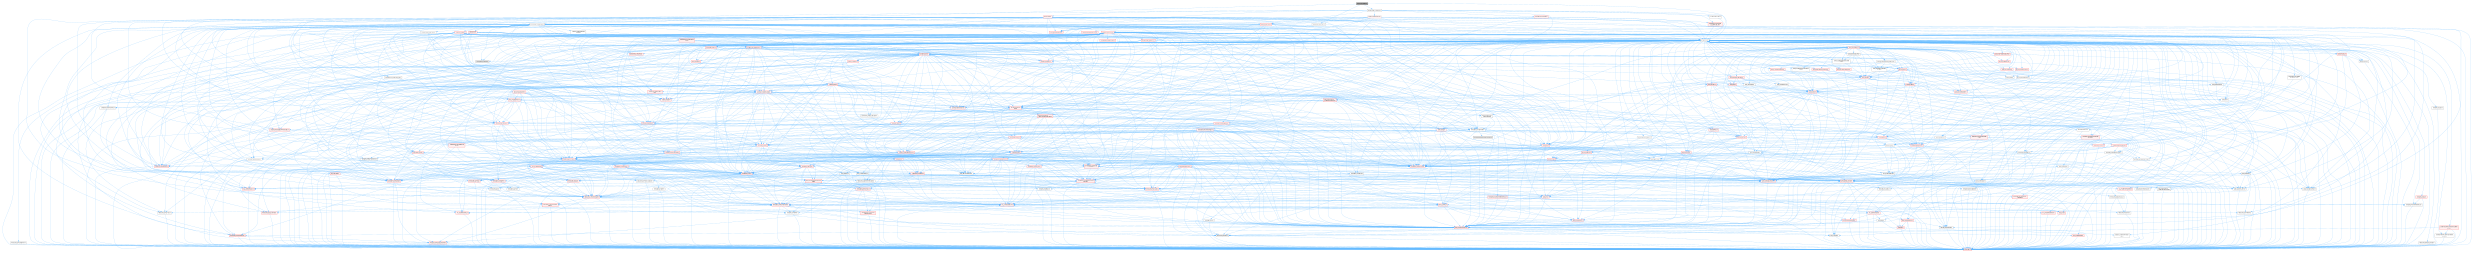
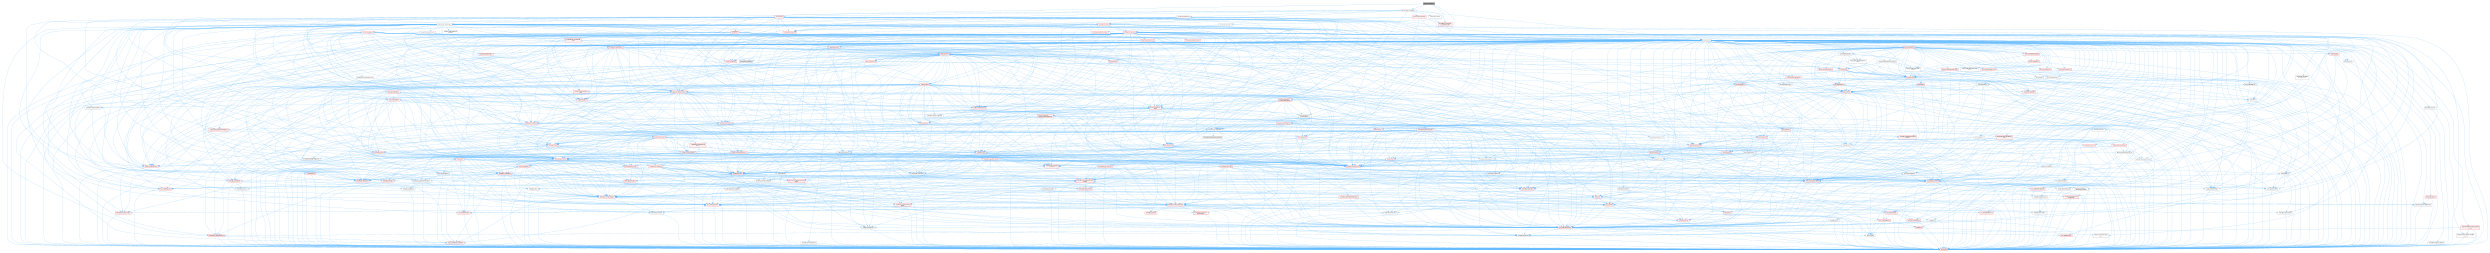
node "Templates/Models.h": added
